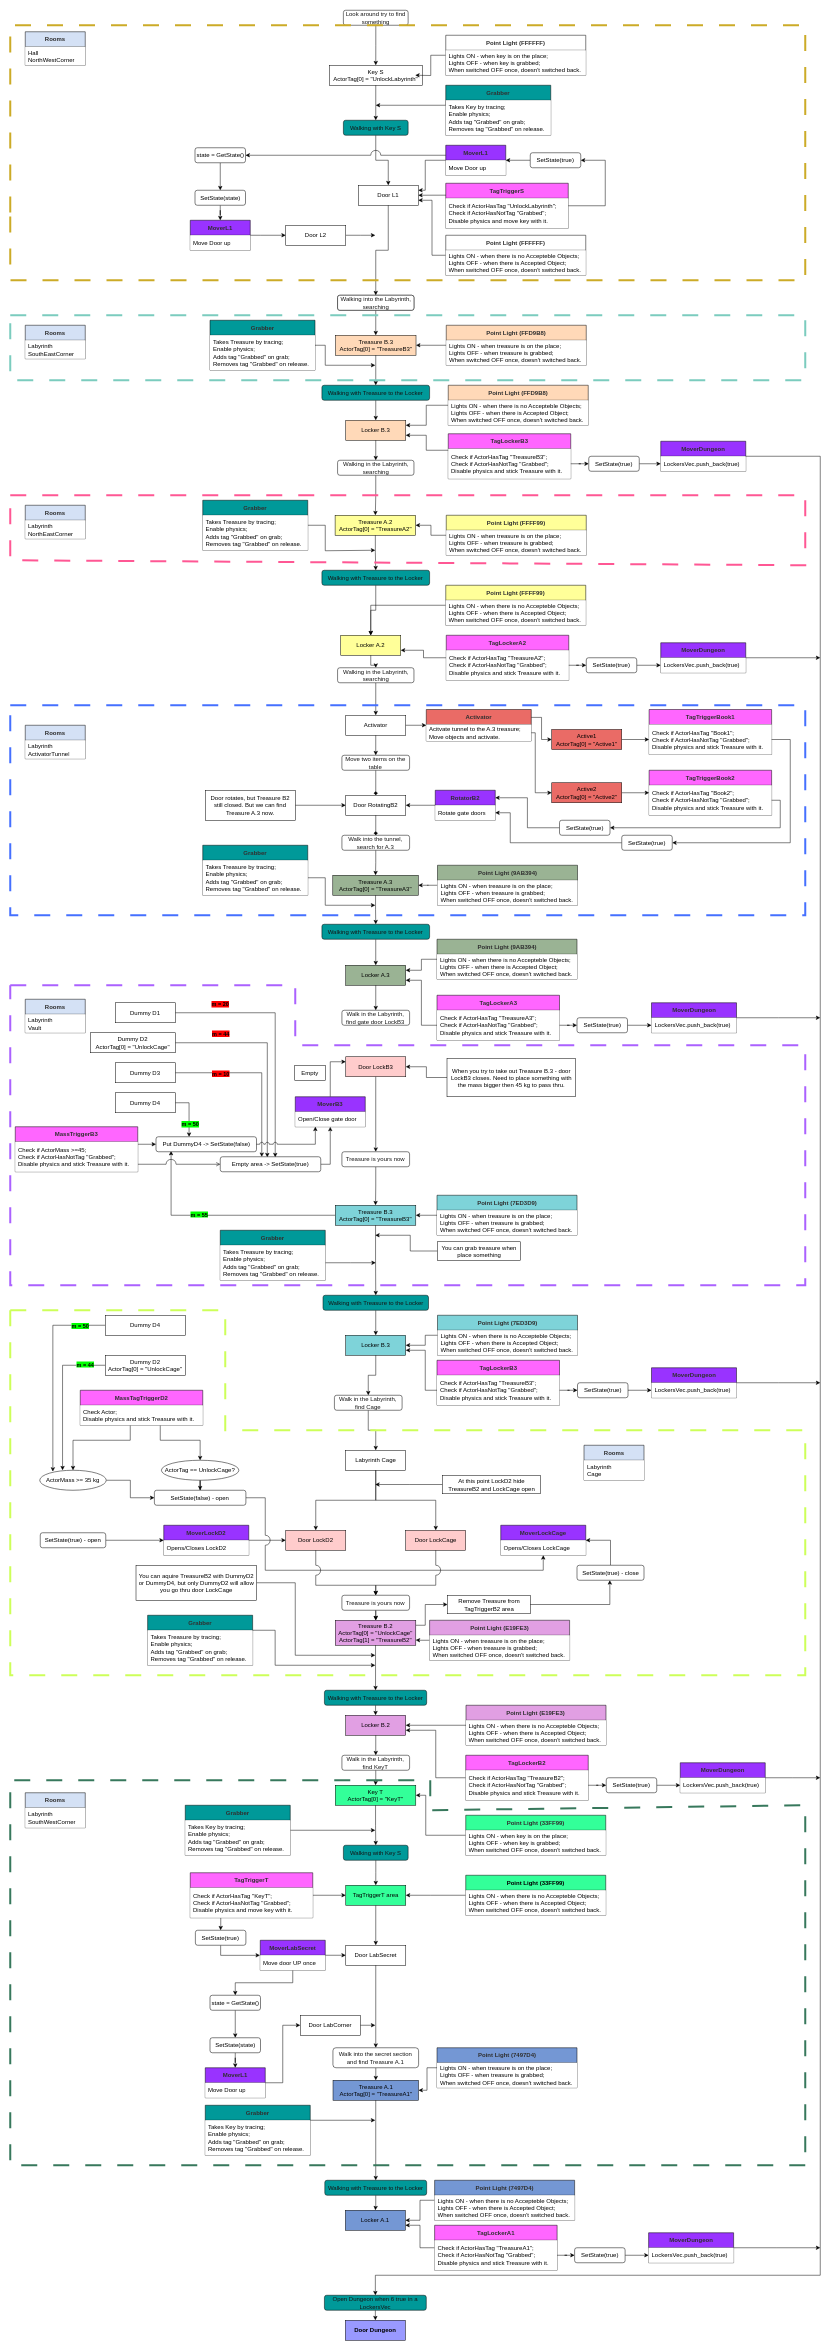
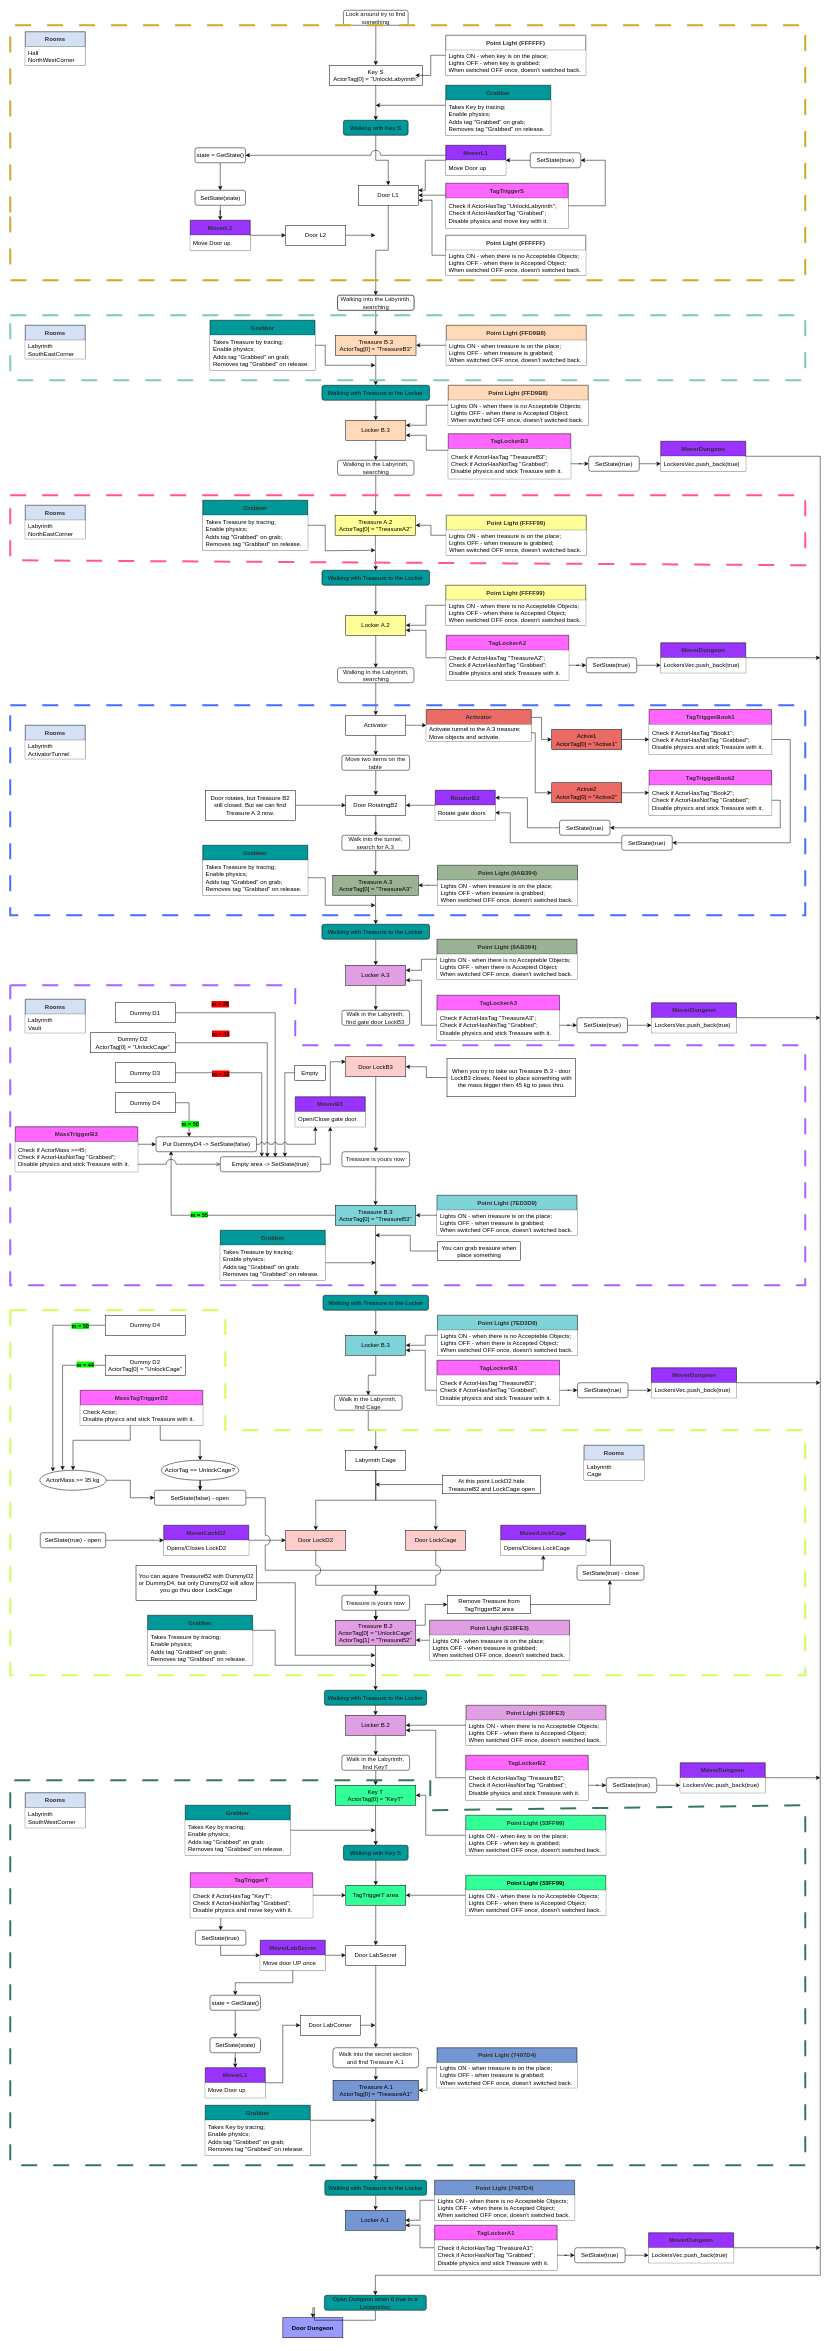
node "Locker A.2": moved (371, 645) -> (376, 625)
edge "Move two items on the table" -> "Door RotatingB2": arrowhead diamond -> classic
node "Locker A.3": fillcolor #9ab394 -> #e19fe3
edge "Empty" -> "Empty area -> SetState(true)": added
node "Door Dungeon": moved (375, 2330) -> (313, 2328)
